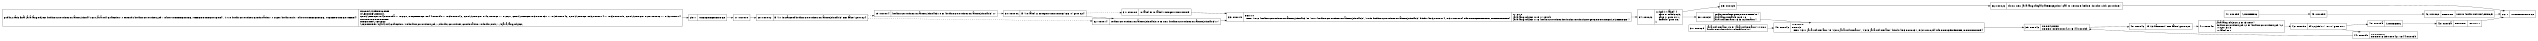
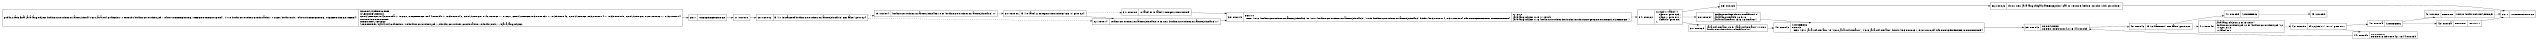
node "34: 0x0022": text "case 0: static L23;" -> "case 0: goto L23;"
node "38: 0x0037": text "kotlin.ResultKt.getCOROUTINE(r0)" -> "kotlin.ResultKt.throwOnFailure(r0)"
edge "45: 0x005d" -> "46: 0x0060": now "48: 0x005a" -> "46: 0x0060"
edge "40: 0x0046" -> "47: 0x005d": added
edge "34: 0x0022" -> "37: 0x002d": added
node "49: 0x0042": text "METHOD" -> "SYNTHETIC"
